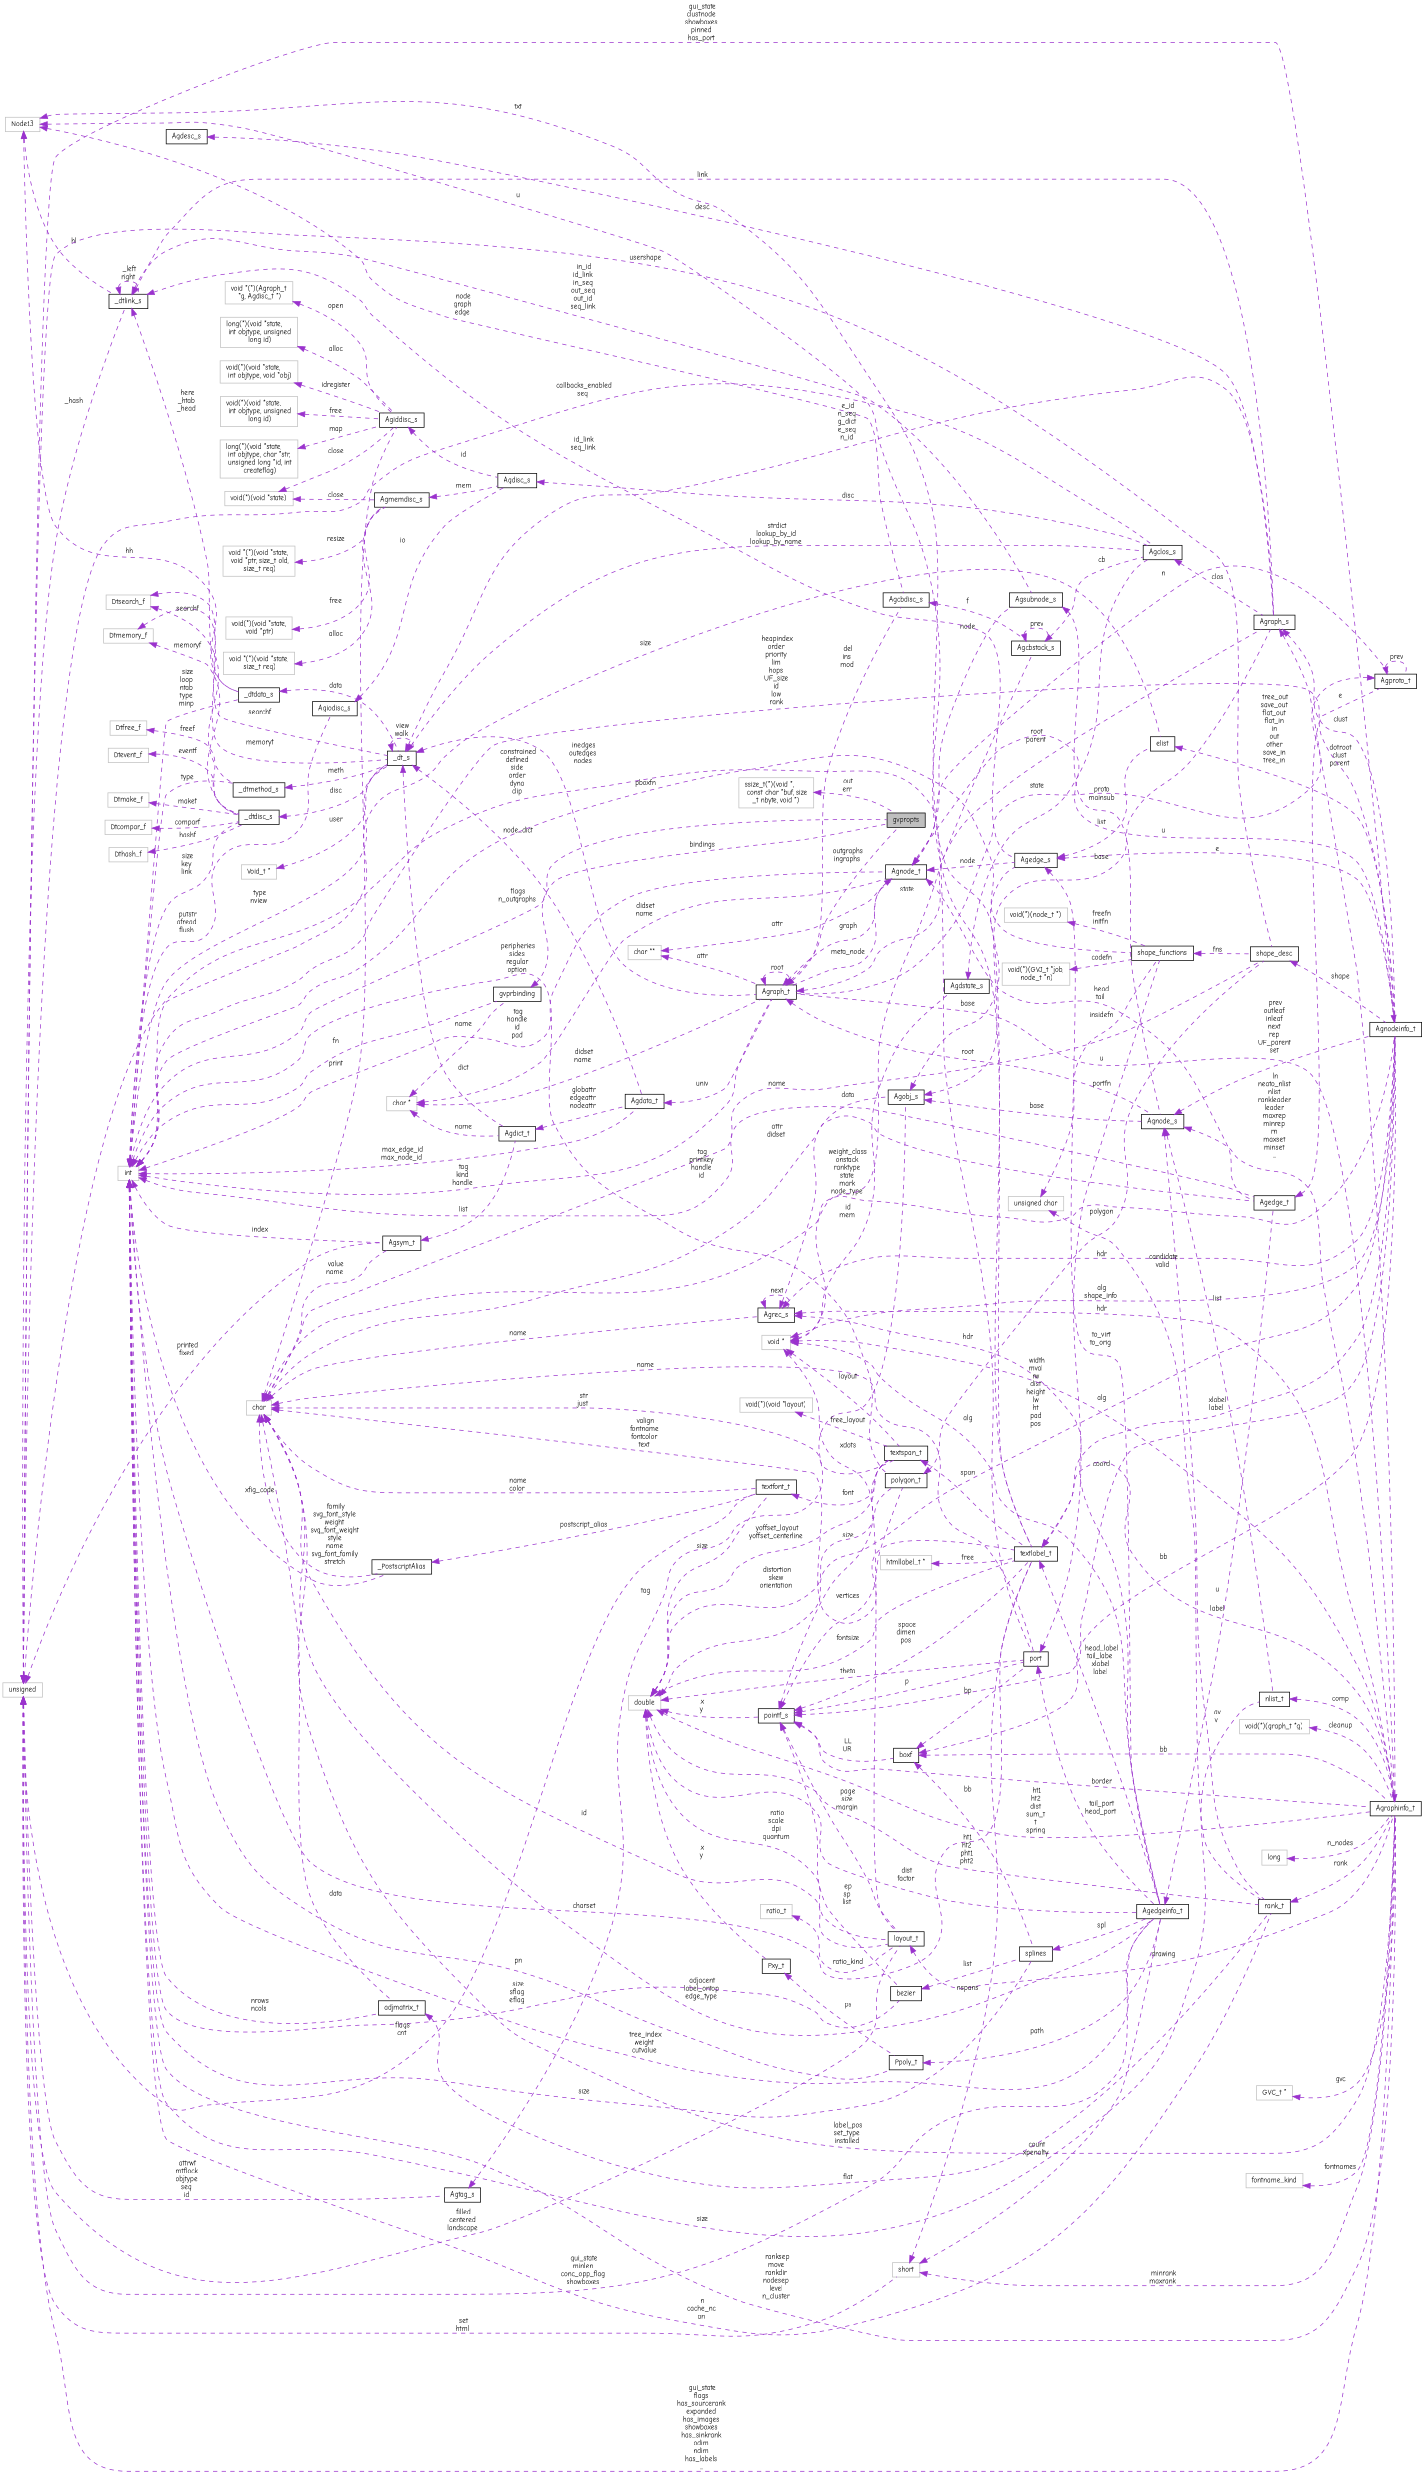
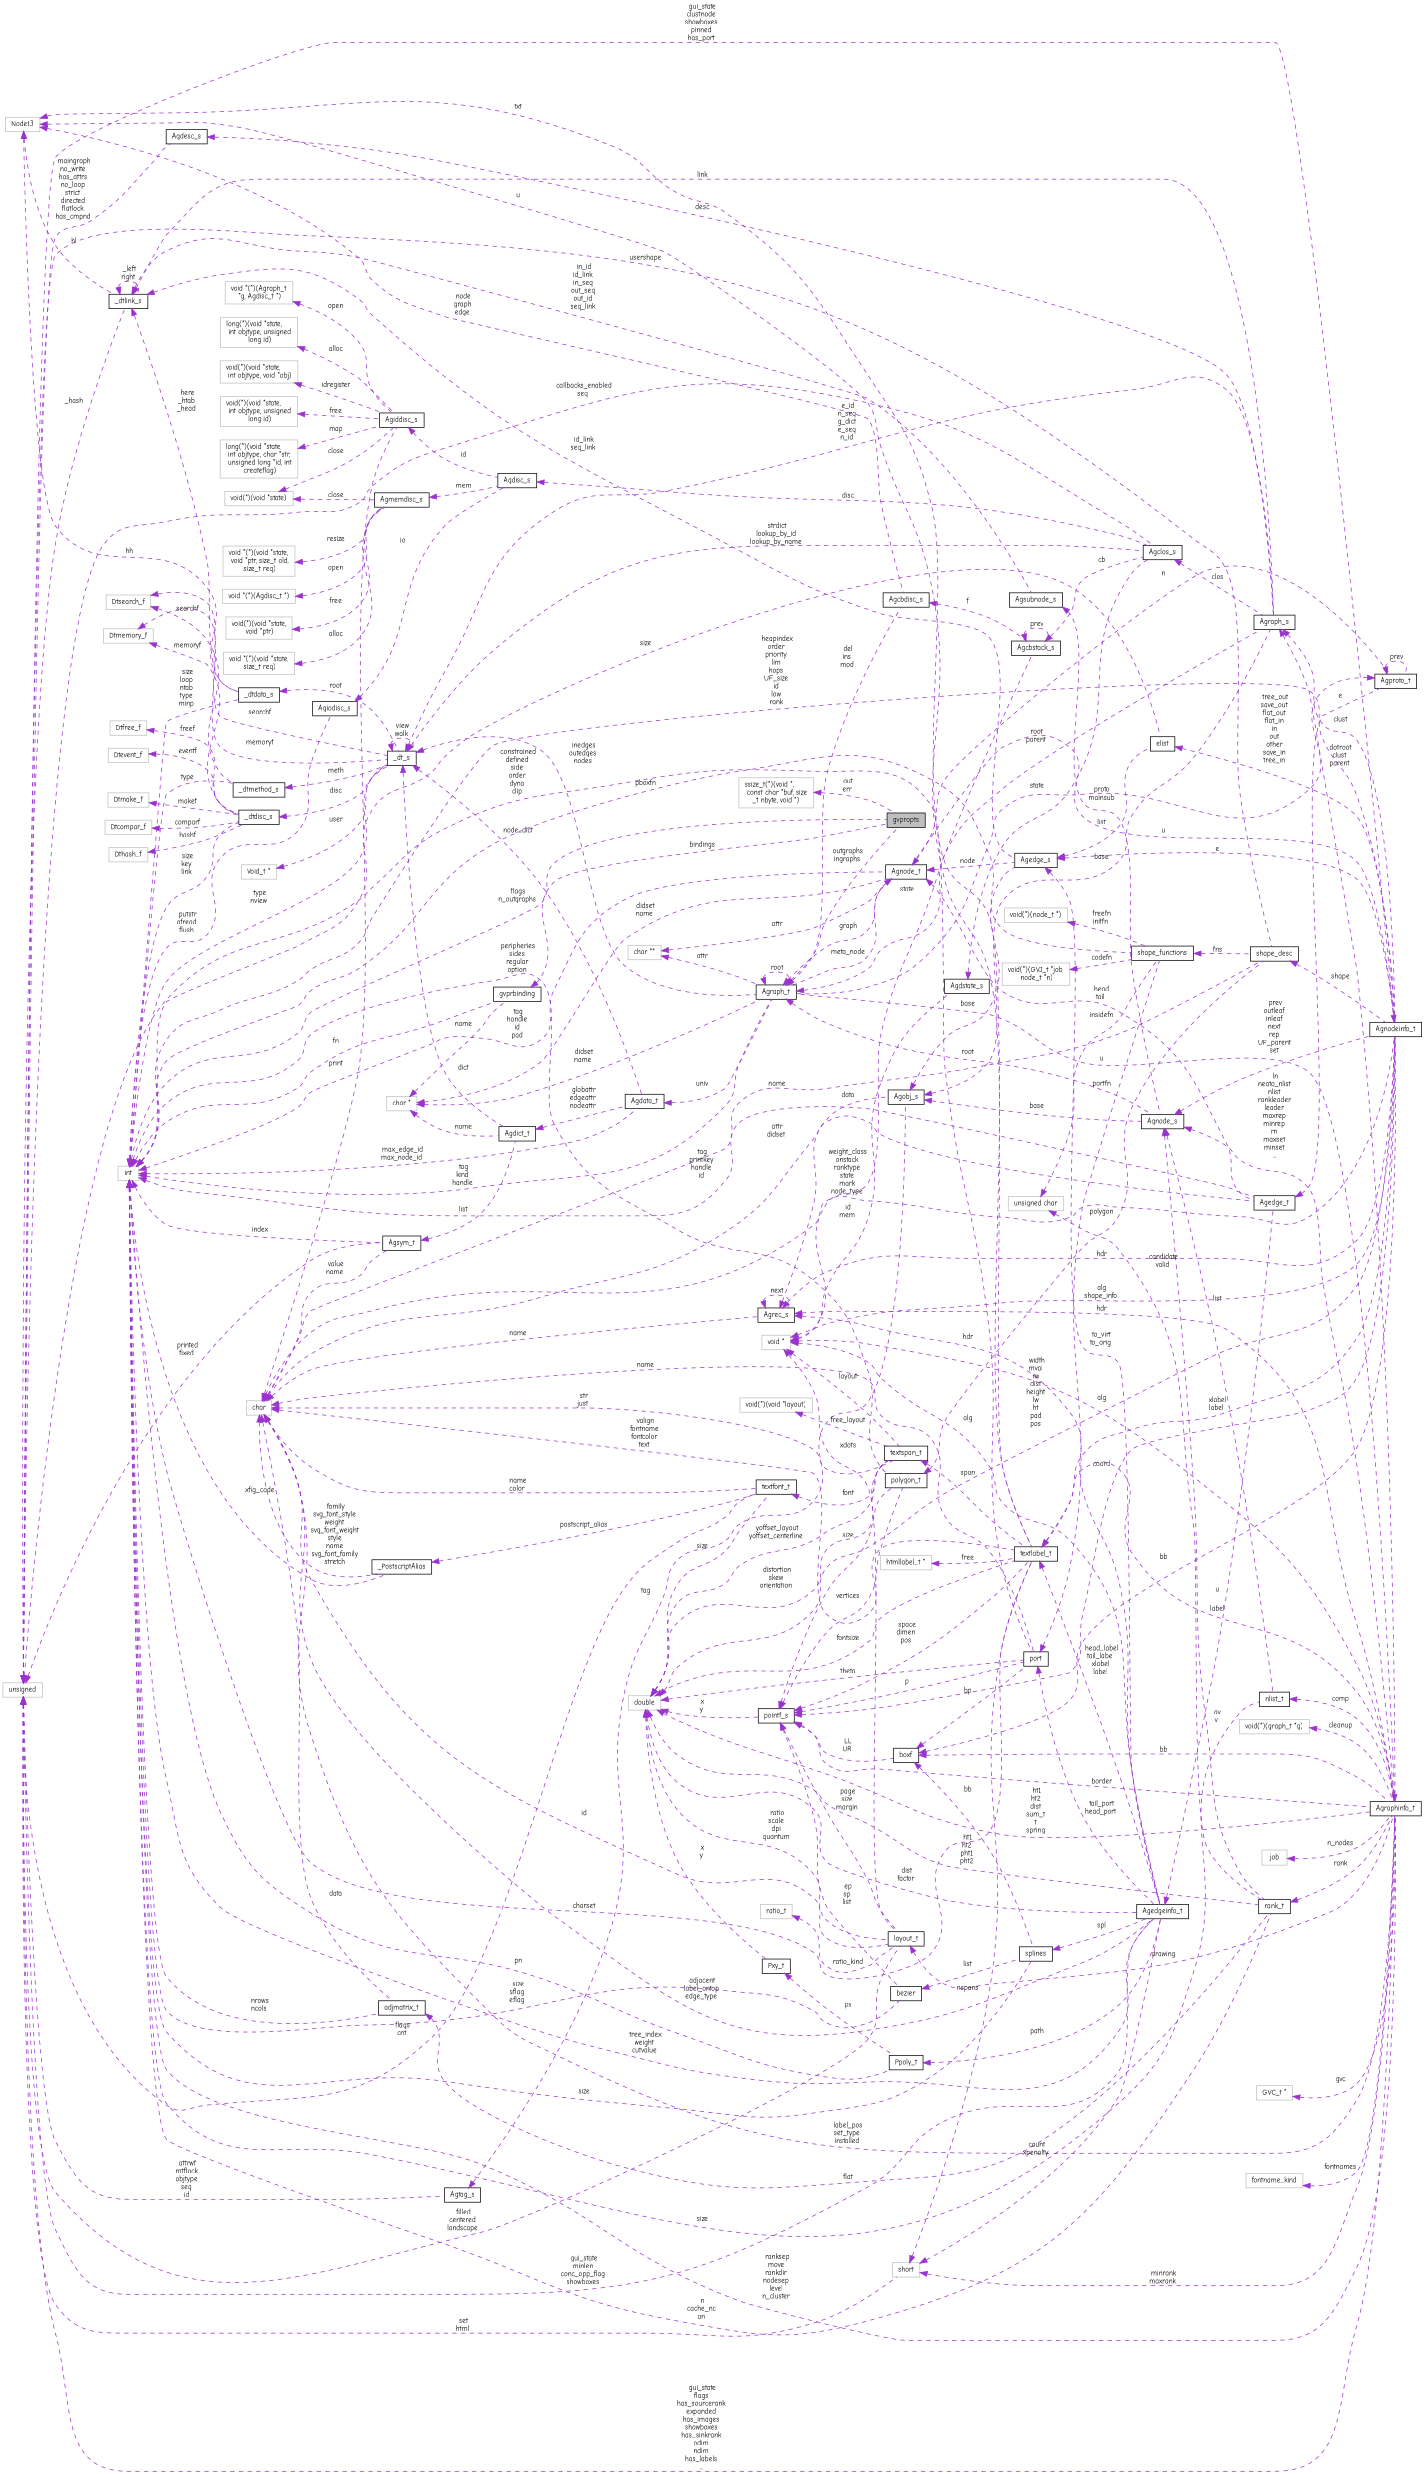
node "void *(*)(Agdisc_t *)": added
edge "_dt_s" -> "_dtdata_s": label " data" -> " root"
edge "Agsubnode_s" -> "Agnode_t": removed, label "node"
edge "Agdesc_s" -> "unsigned": added, label "maingraph no_write has_attrs no_loop strict directed flatlock has_cmpnd"
node "long": label "long" -> "job"
